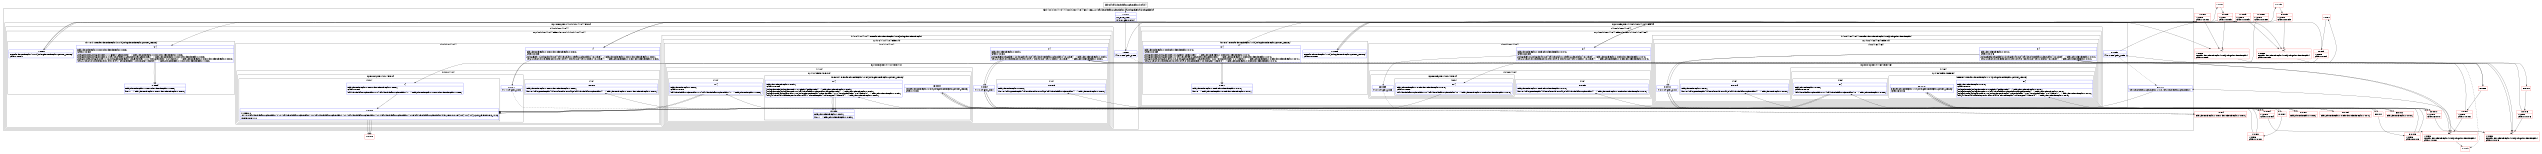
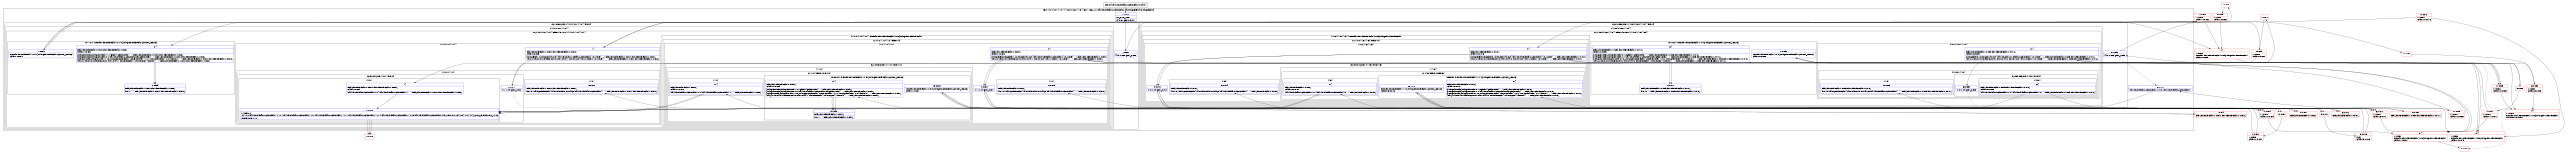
node "46: ?": text "Splitter:B:33:0x00be" -> "ClassLoader:B:33:0x00be"
edge "37: 0x00ce" -> "38: ?": reversed
node "45: 0x0113": removed
node "51: 0x0125": text "SYNTHETIC" -> "ENTER"
